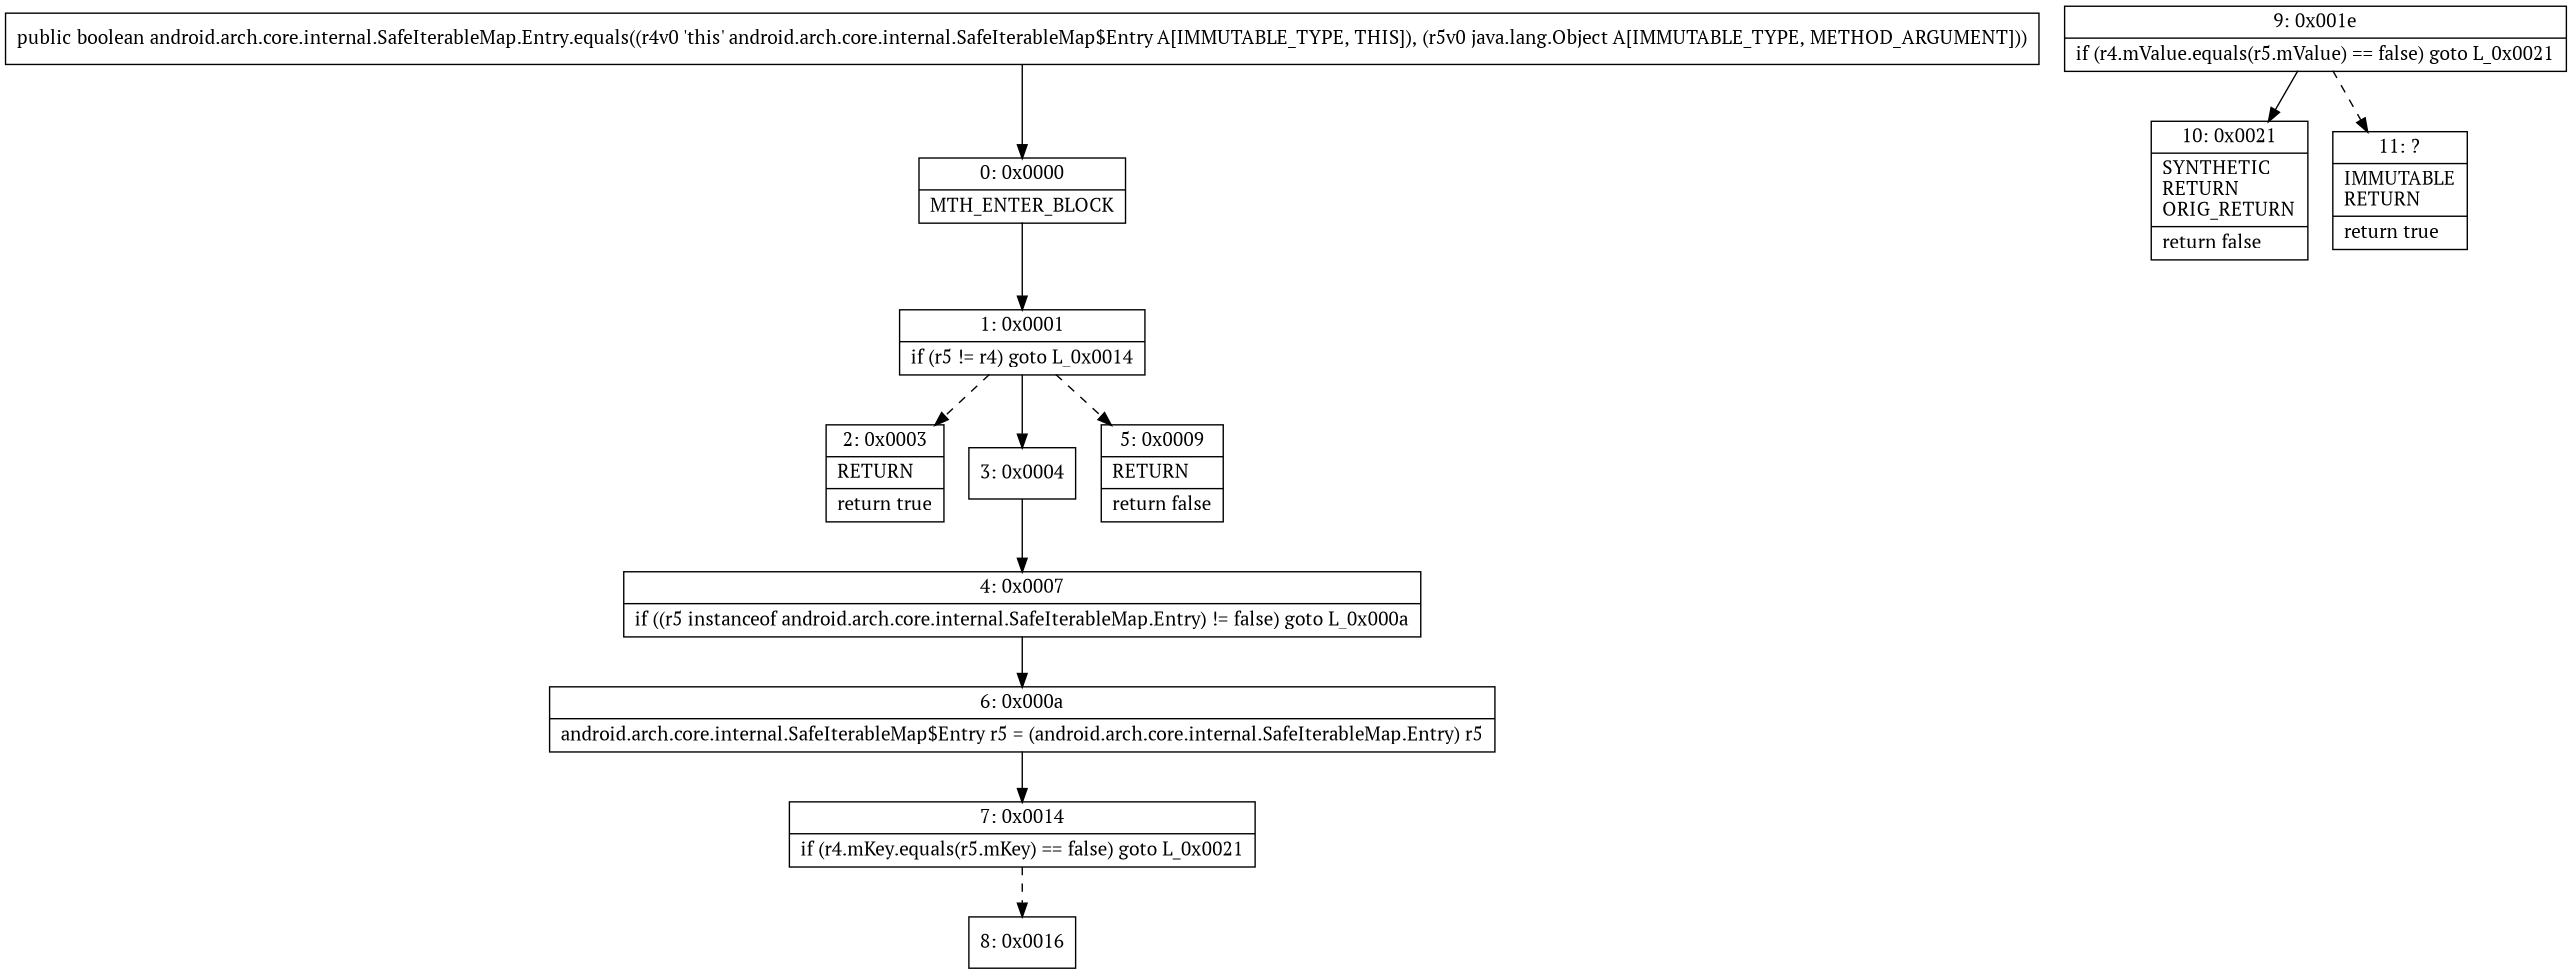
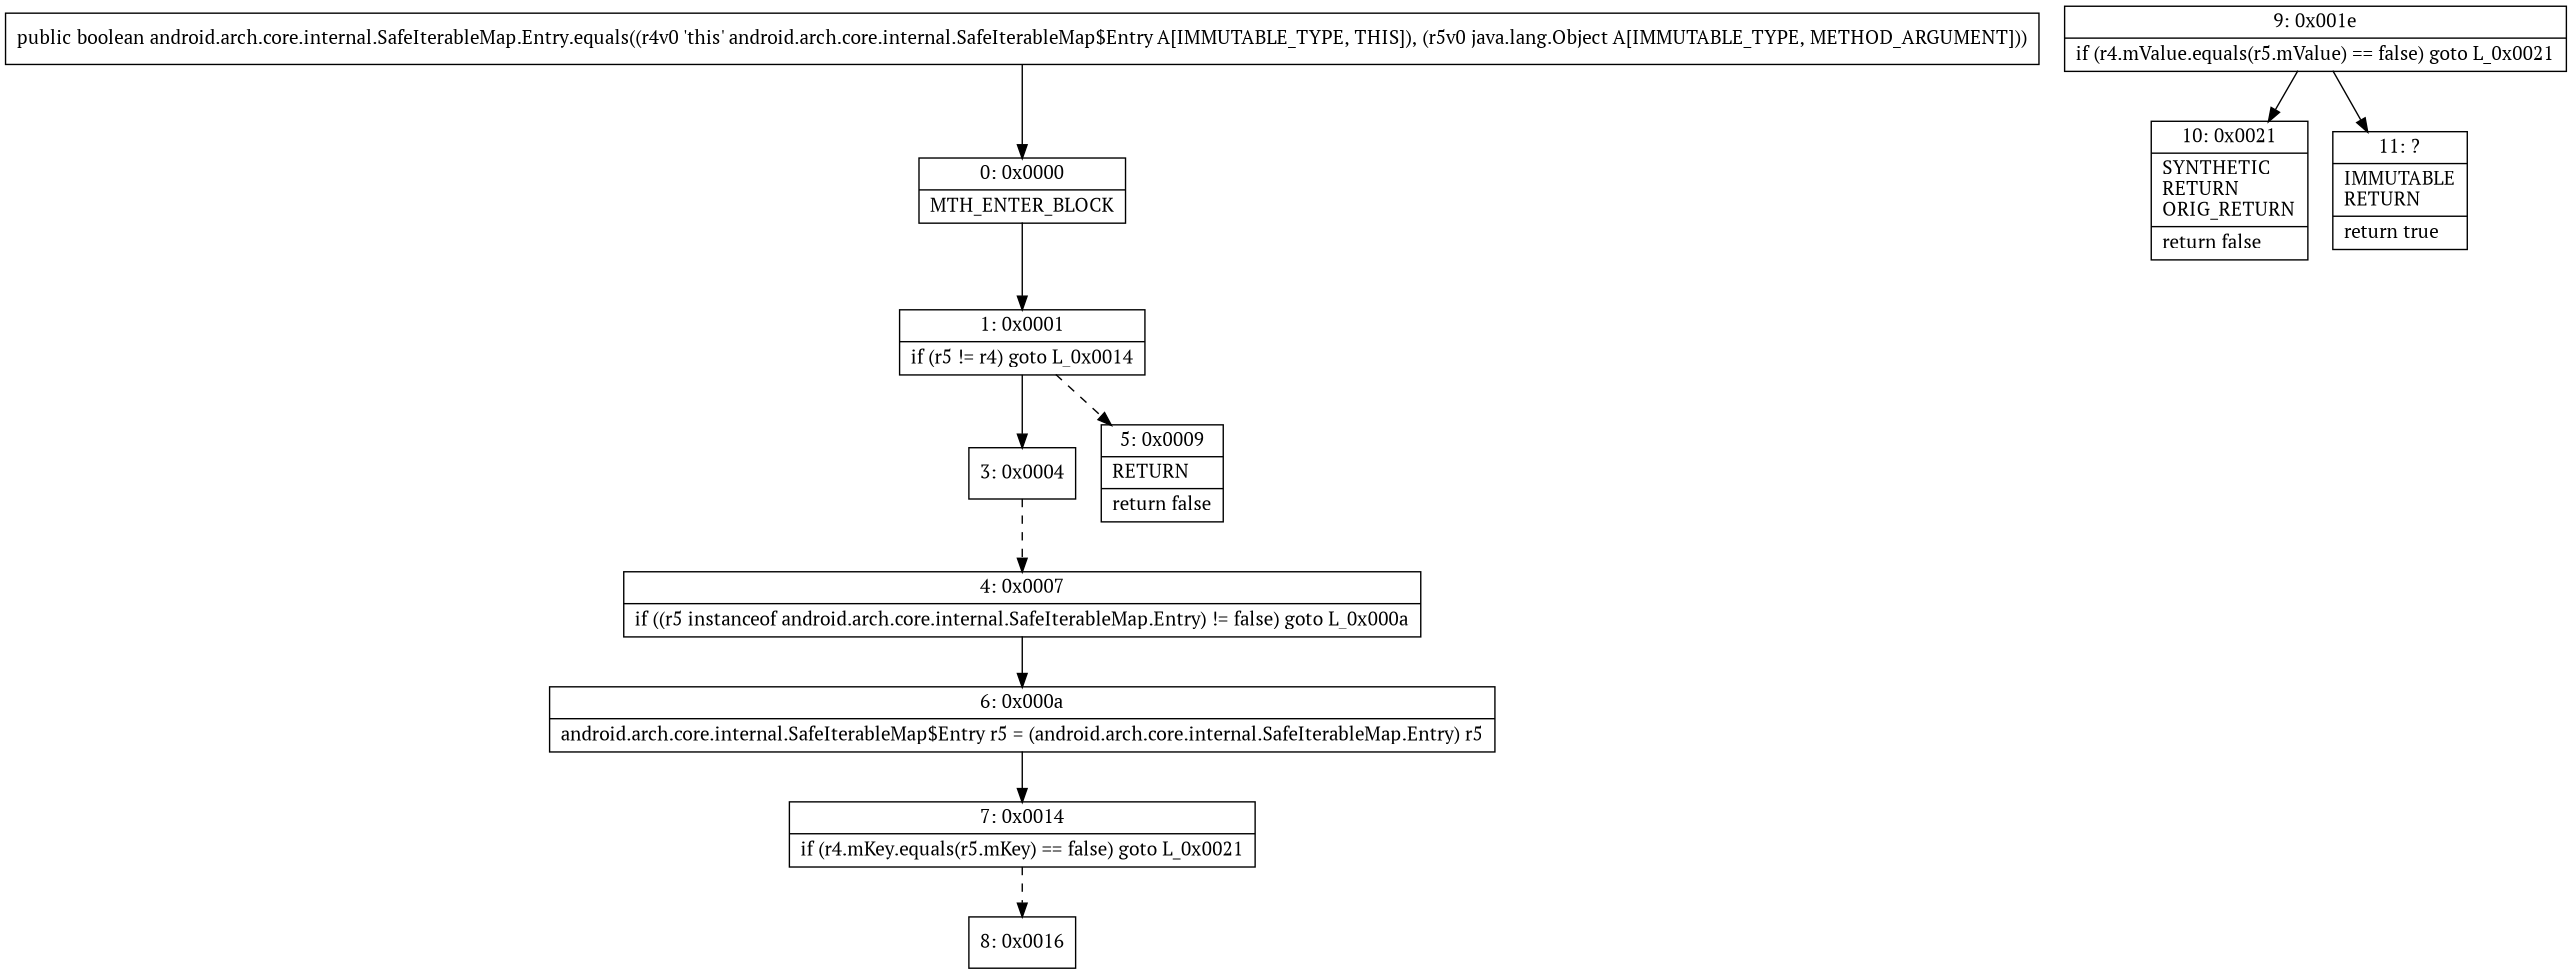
edge "9: 0x001e" -> "11: ?": style dashed -> solid
node "2: 0x0003": removed
edge "3: 0x0004" -> "4: 0x0007": style solid -> dashed
